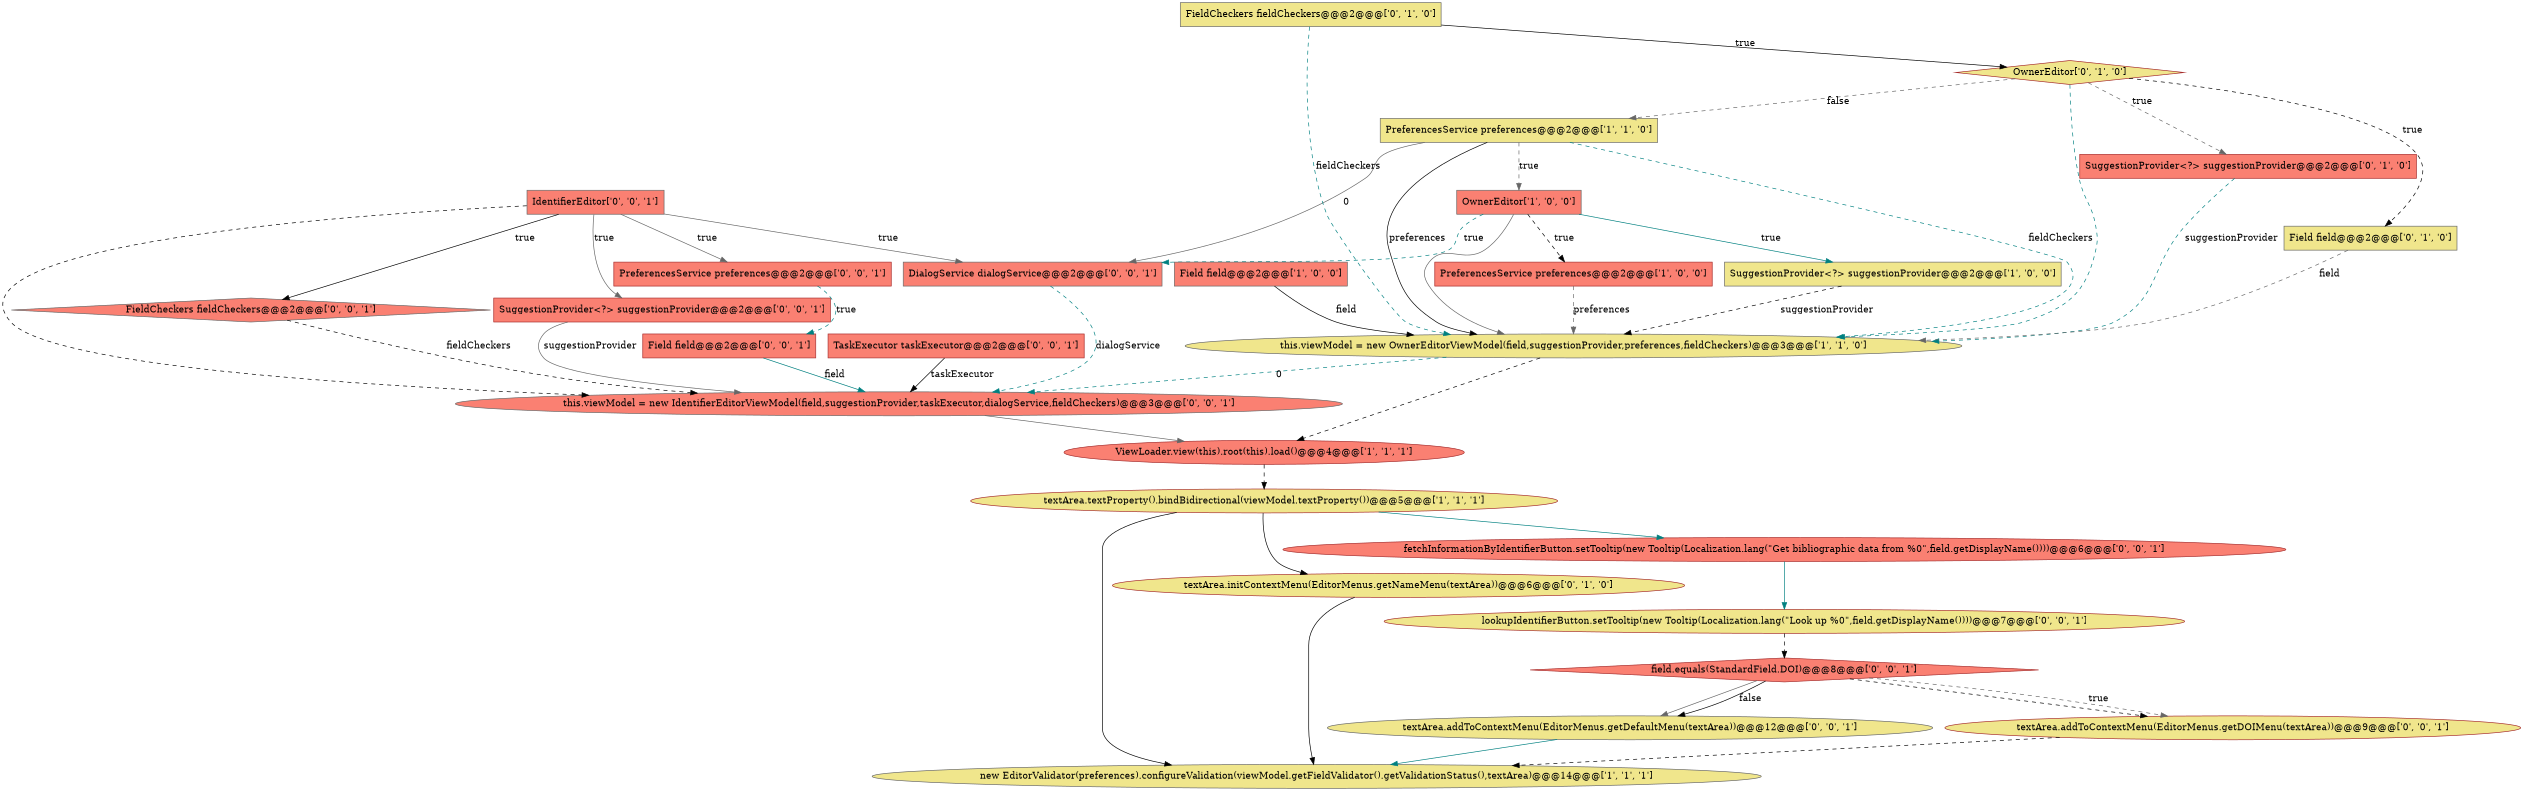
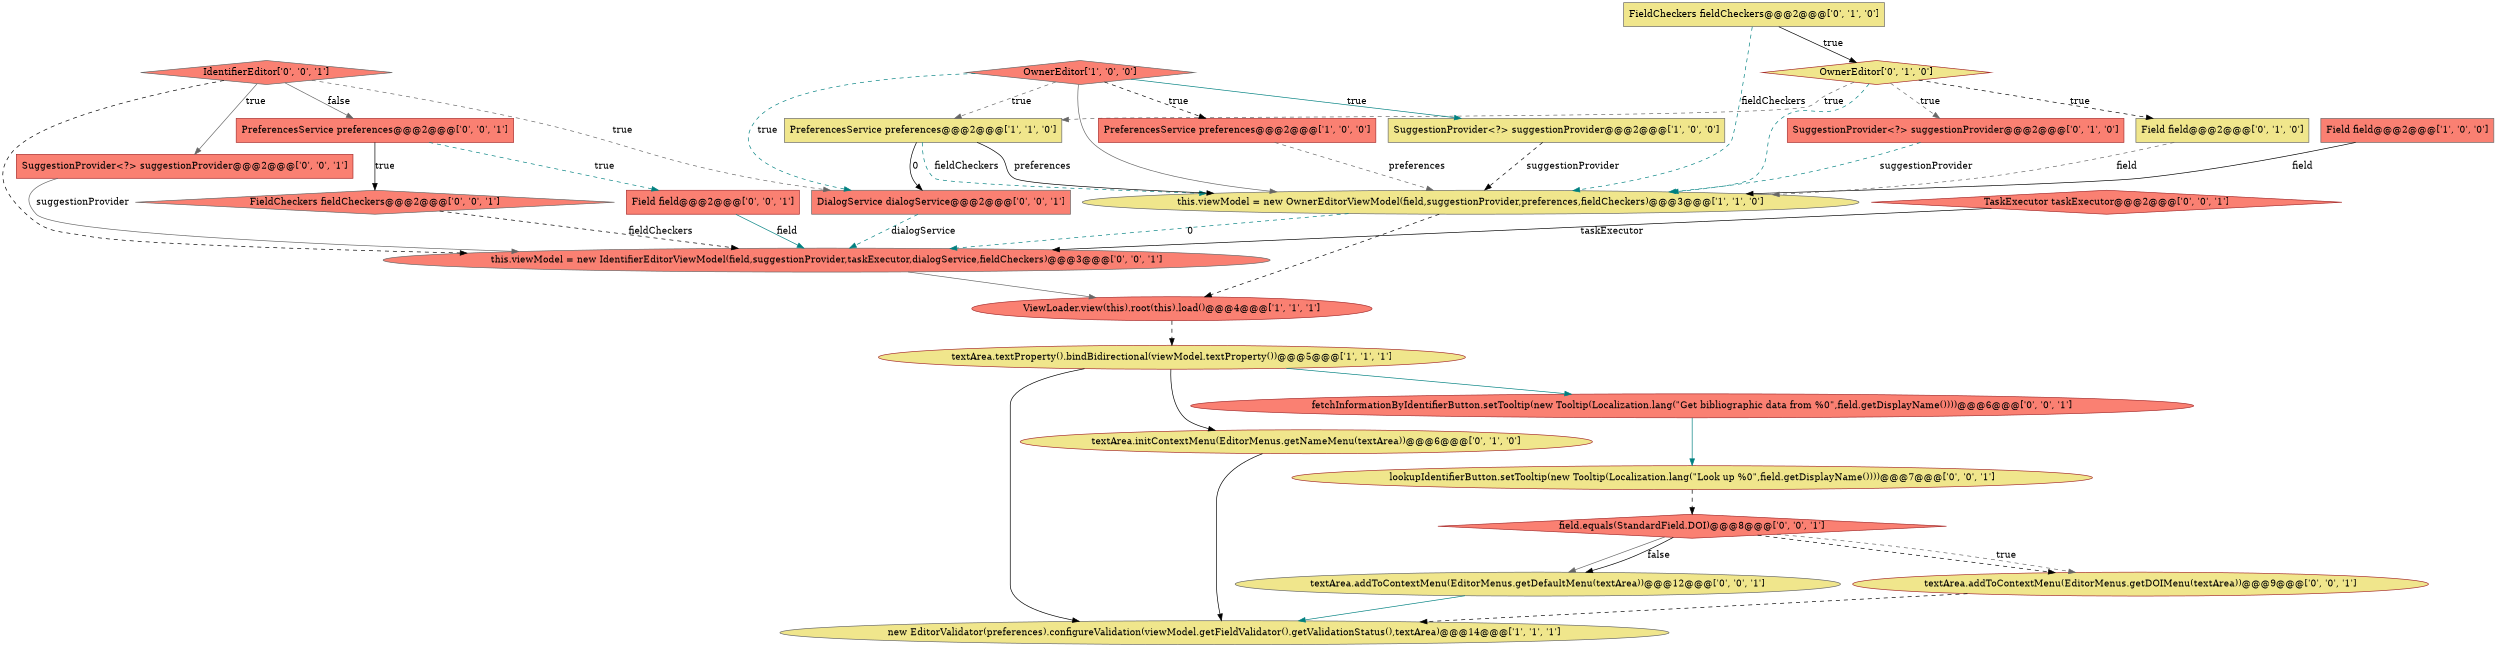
edge "OwnerEditor['0', '1', '0']" -> "PreferencesService preferences@@@2@@@['1', '1', '0']": label "false" -> "true"
edge "PreferencesService preferences@@@2@@@['1', '1', '0']" -> "OwnerEditor['1', '0', '0']": reversed
node "IdentifierEditor['0', '0', '1']": shape box -> diamond
node "OwnerEditor['1', '0', '0']": shape box -> diamond
edge "PreferencesService preferences@@@2@@@['1', '1', '0']" -> "DialogService dialogService@@@2@@@['0', '0', '1']": color gray40 -> black
edge "IdentifierEditor['0', '0', '1']" -> "DialogService dialogService@@@2@@@['0', '0', '1']": style solid -> dashed
edge "IdentifierEditor['0', '0', '1']" -> "PreferencesService preferences@@@2@@@['0', '0', '1']": label "true" -> "false"
edge "IdentifierEditor['0', '0', '1']" -> "FieldCheckers fieldCheckers@@@2@@@['0', '0', '1']": now "PreferencesService preferences@@@2@@@['0', '0', '1']" -> "FieldCheckers fieldCheckers@@@2@@@['0', '0', '1']"
node "TaskExecutor taskExecutor@@@2@@@['0', '0', '1']": shape box -> diamond
